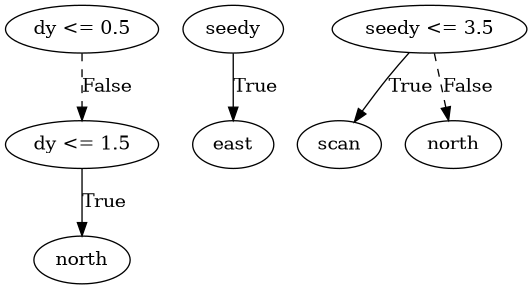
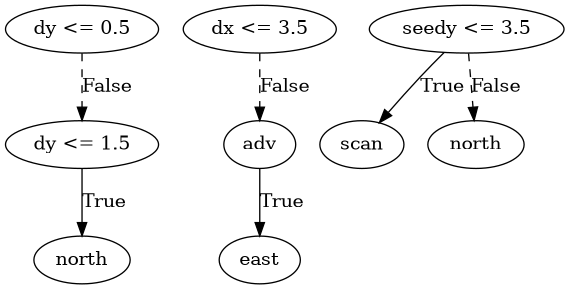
node "seedy": label "seedy" -> "adv"
node "dx <= 3.5": added
